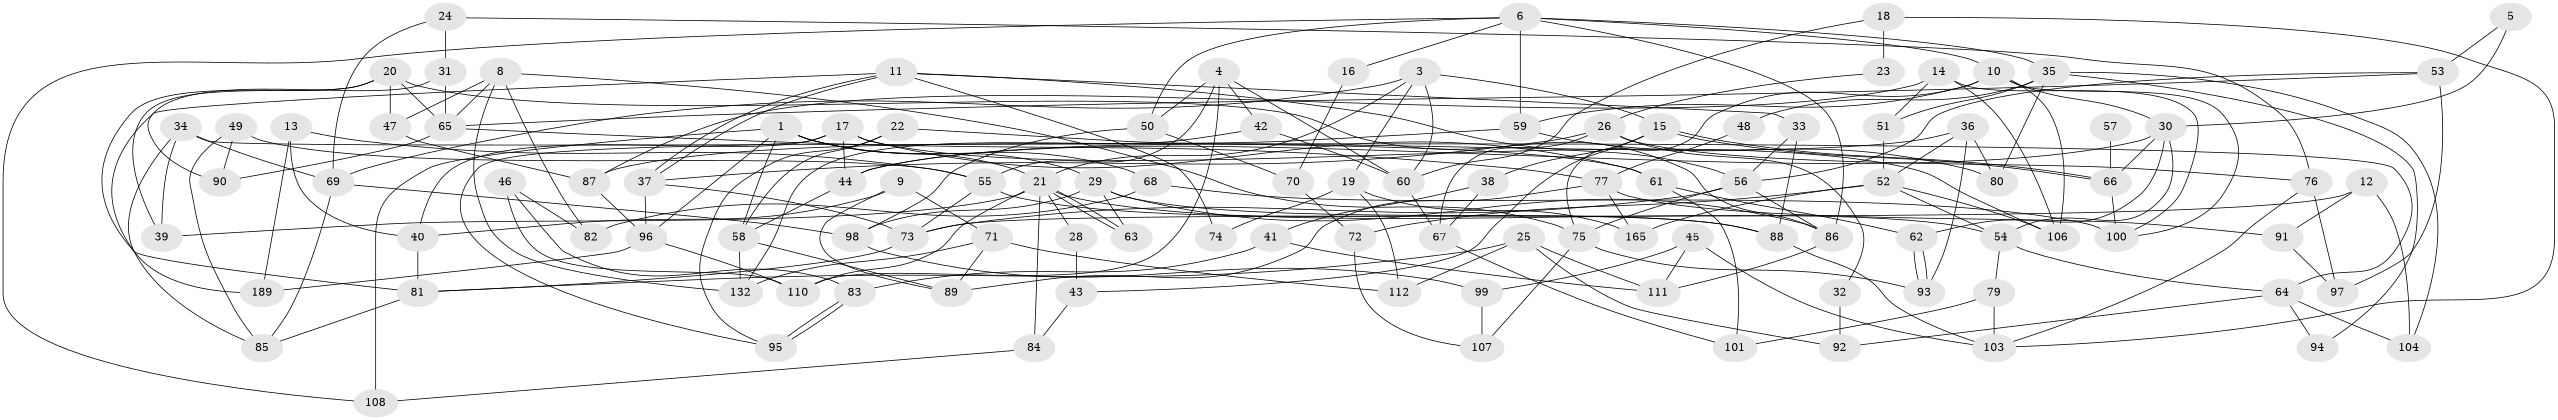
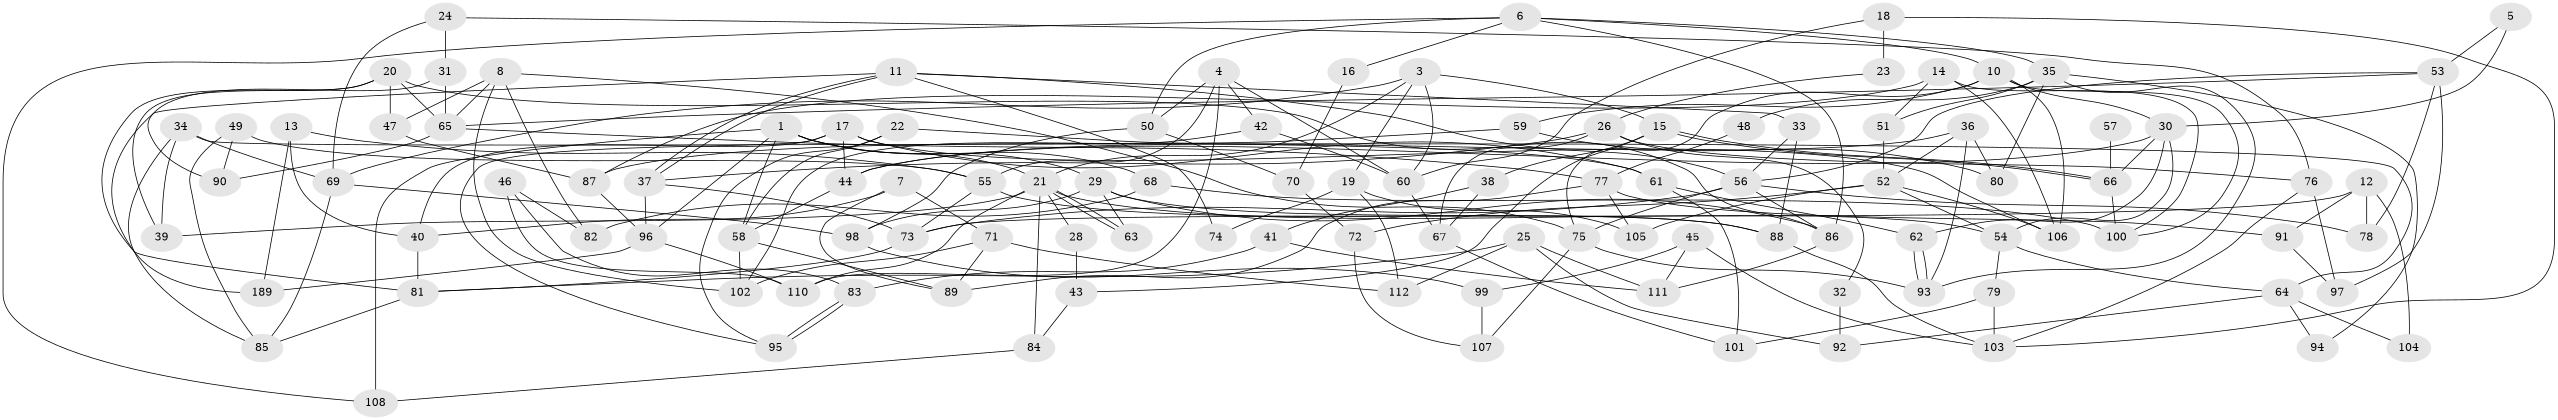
edge "6" -- "59": removed
edge "35" -- "104": now "35" -- "93"
node "9": label "9" -> "7"
node "165": label "165" -> "105"
node "78": added
node "132": label "132" -> "102"
